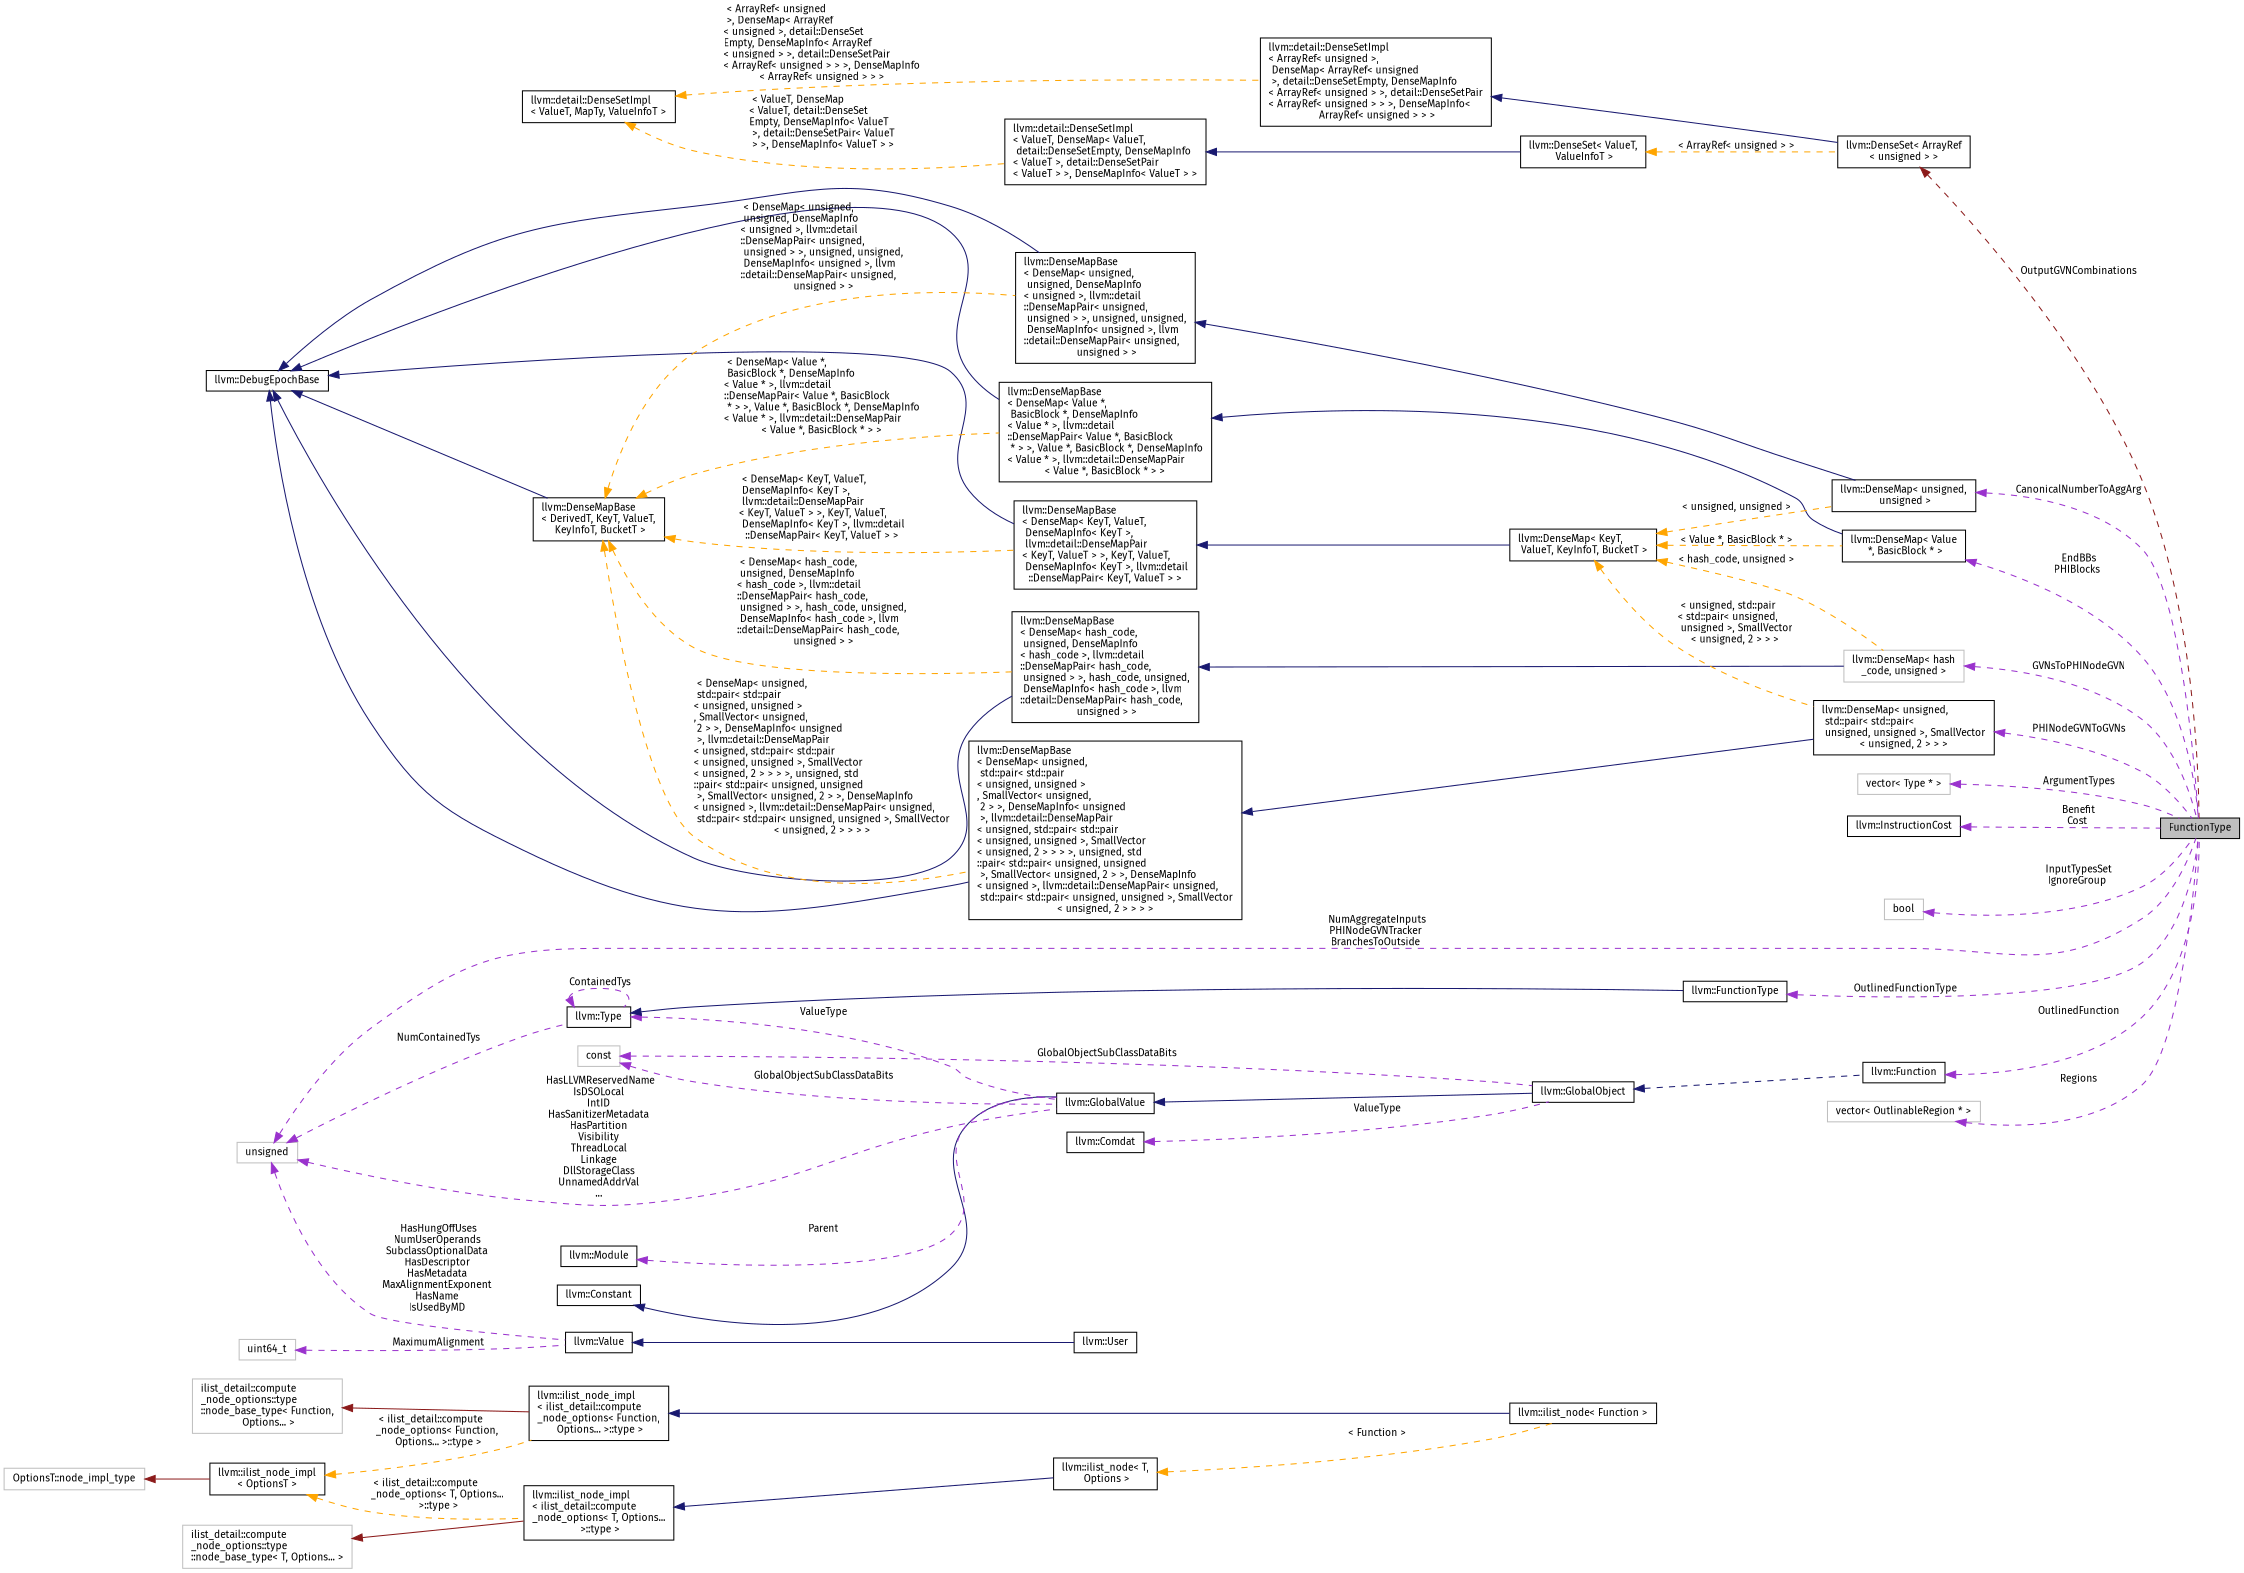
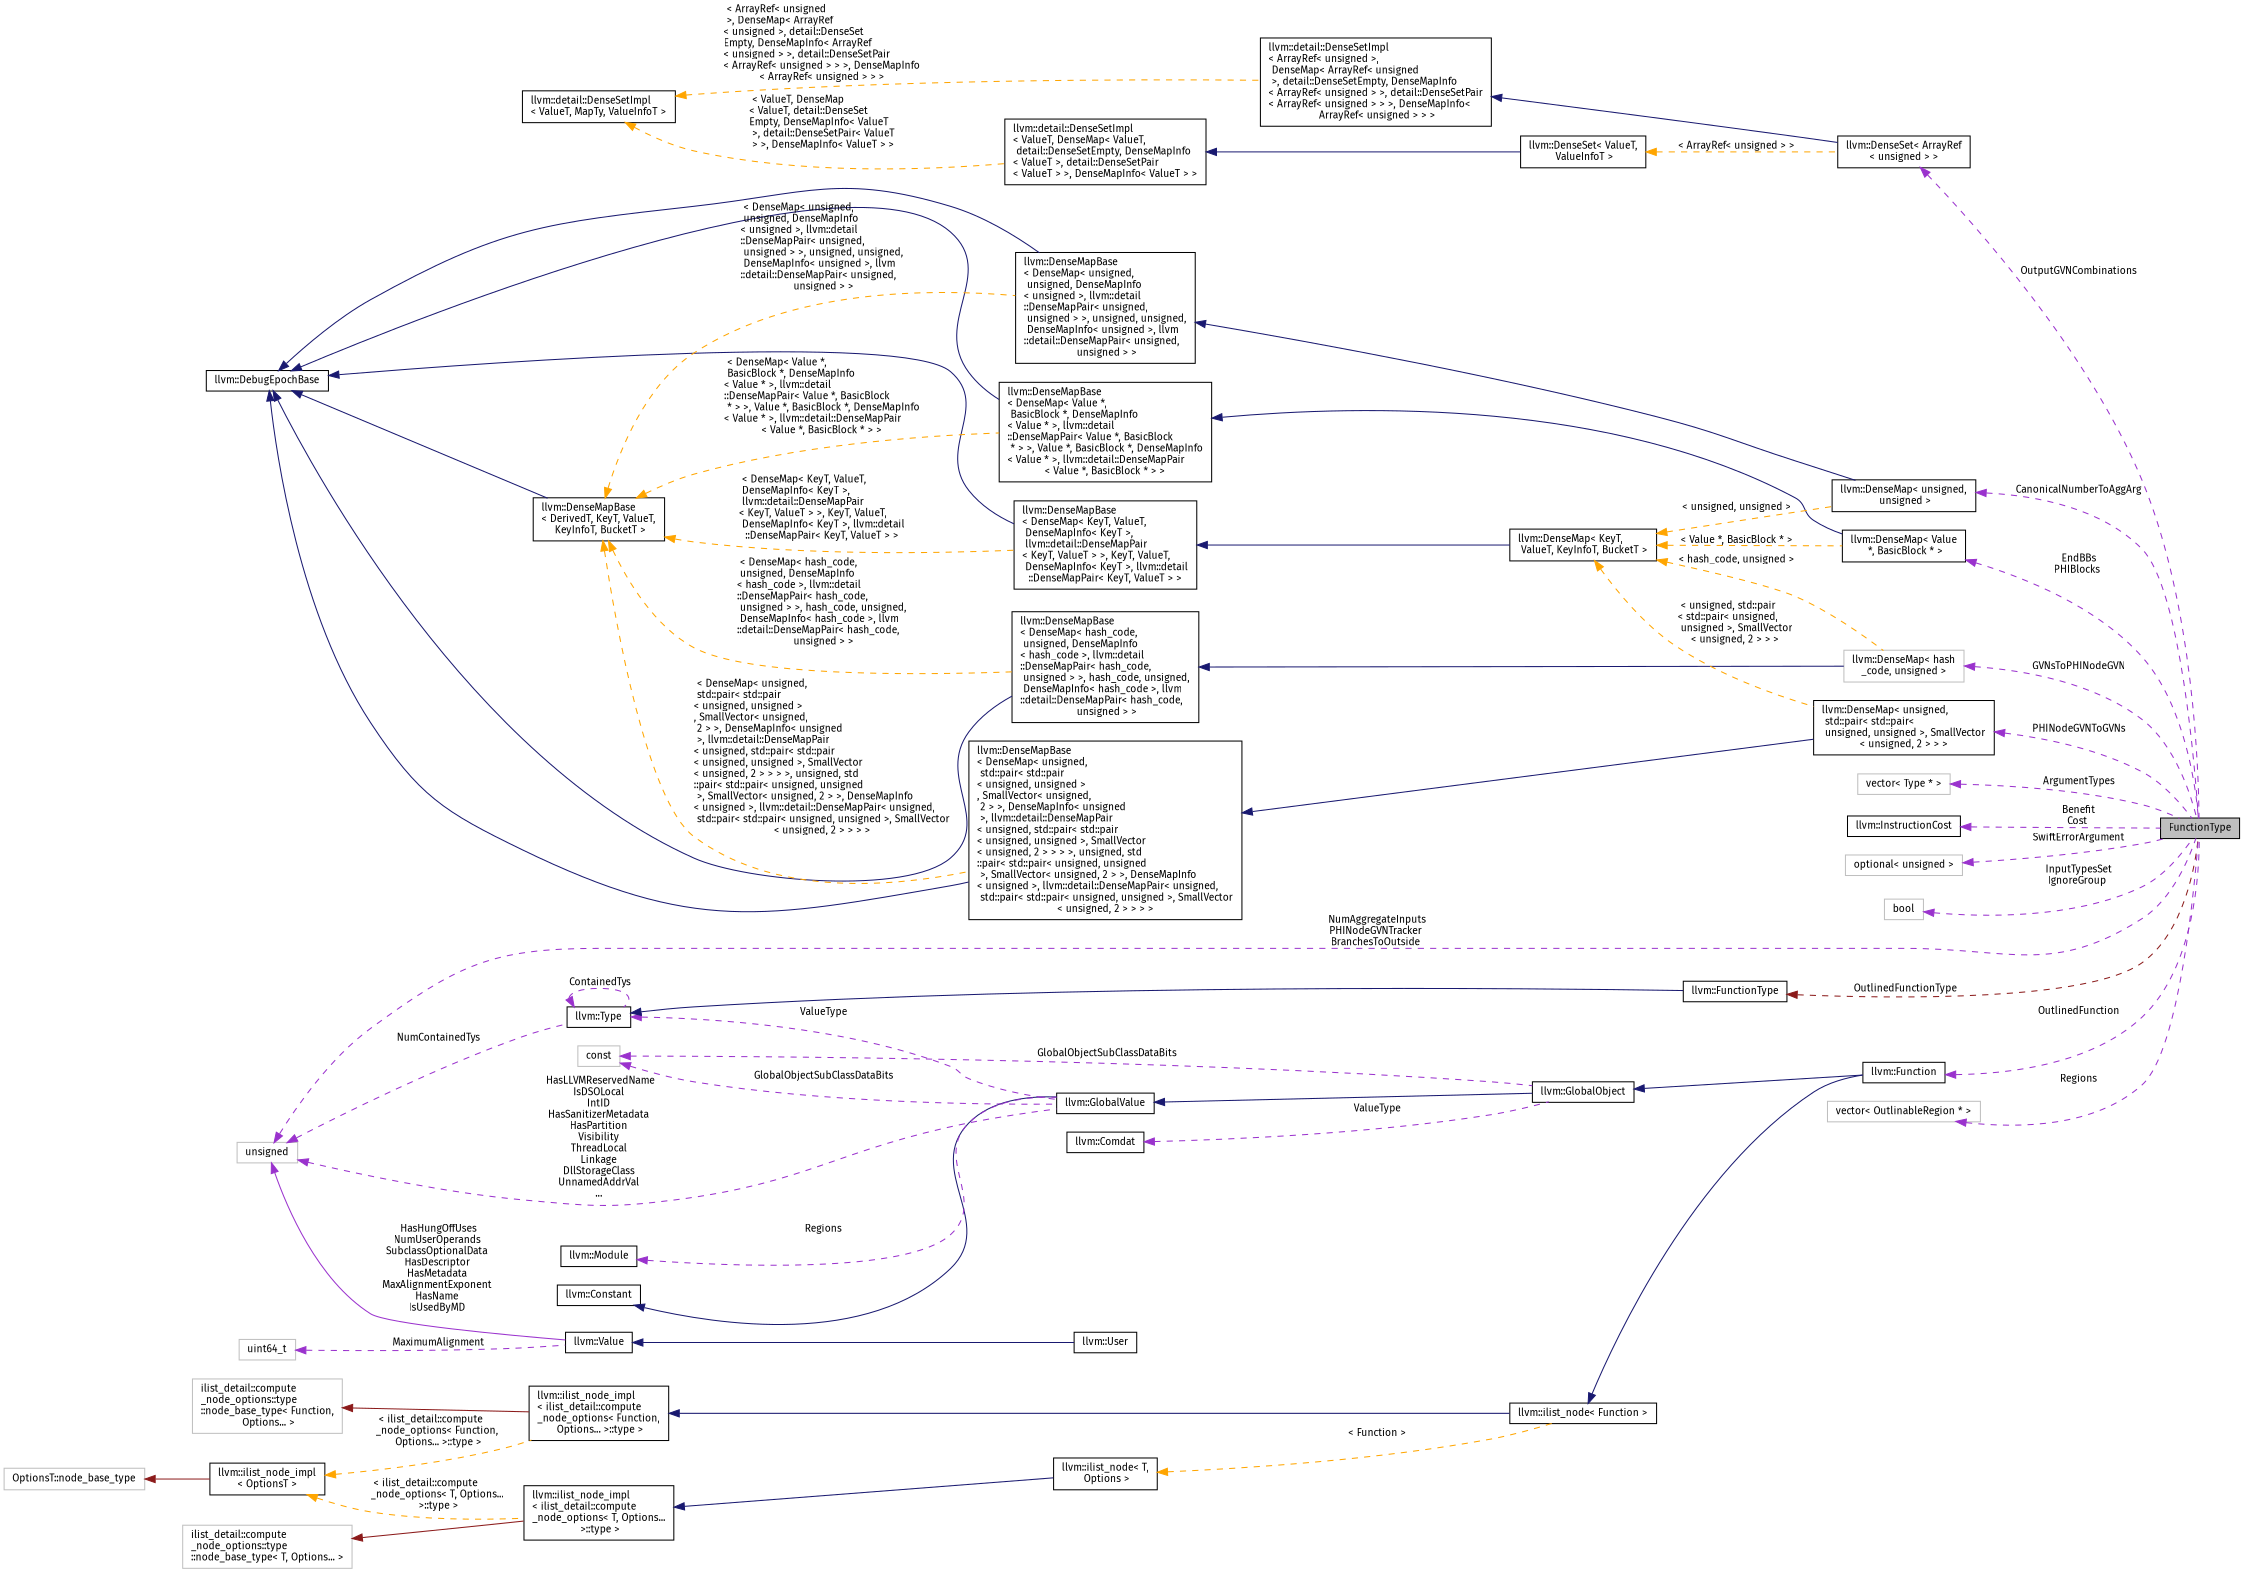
edge "FunctionType" -> "llvm::DenseSet< ArrayRef < unsigned > >": color firebrick4 -> darkorchid3
node "optional< unsigned >": added
edge "FunctionType" -> "llvm::FunctionType": color darkorchid3 -> firebrick4
edge "llvm::Function" -> "llvm::GlobalObject": style dashed -> solid
edge "llvm::Function" -> "llvm::ilist_node< Function >": added
edge "llvm::GlobalValue" -> "llvm::Module": label " Parent" -> " Regions"
edge "llvm::Value" -> "unsigned": style dashed -> solid
node "OptionsT::node_impl_type": label "OptionsT::node_impl_type" -> "OptionsT::node_base_type"
